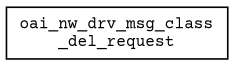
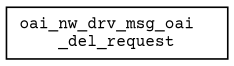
node "oai_nw_drv_msg_class _del_request": label "oai_nw_drv_msg_class _del_request" -> "oai_nw_drv_msg_oai _del_request"
